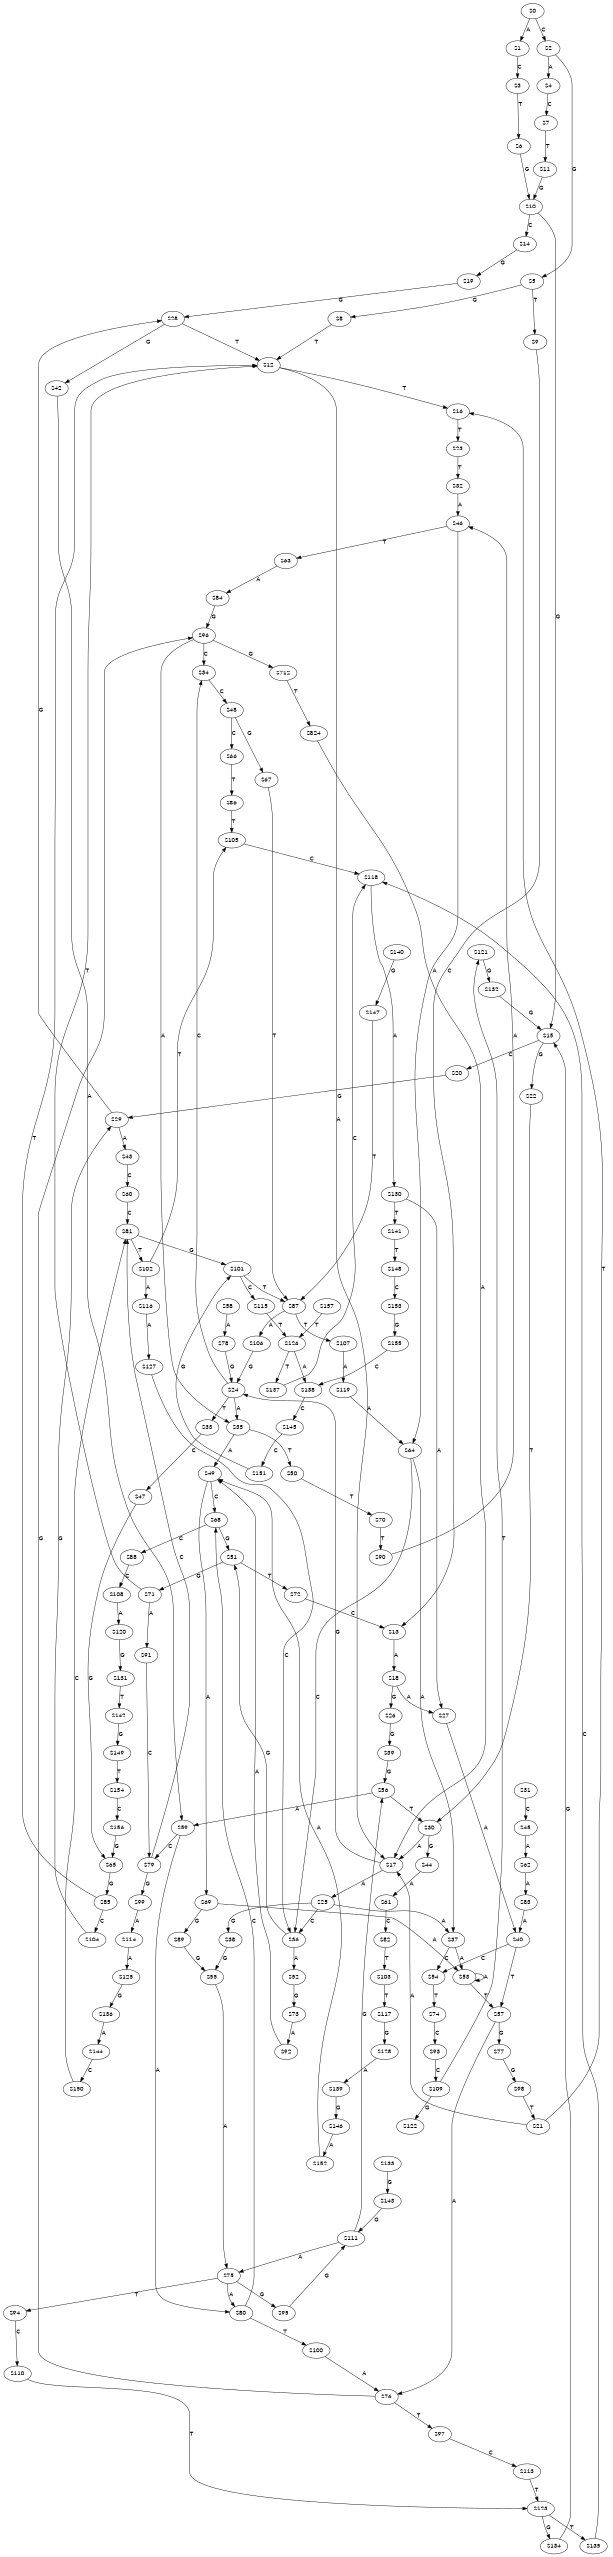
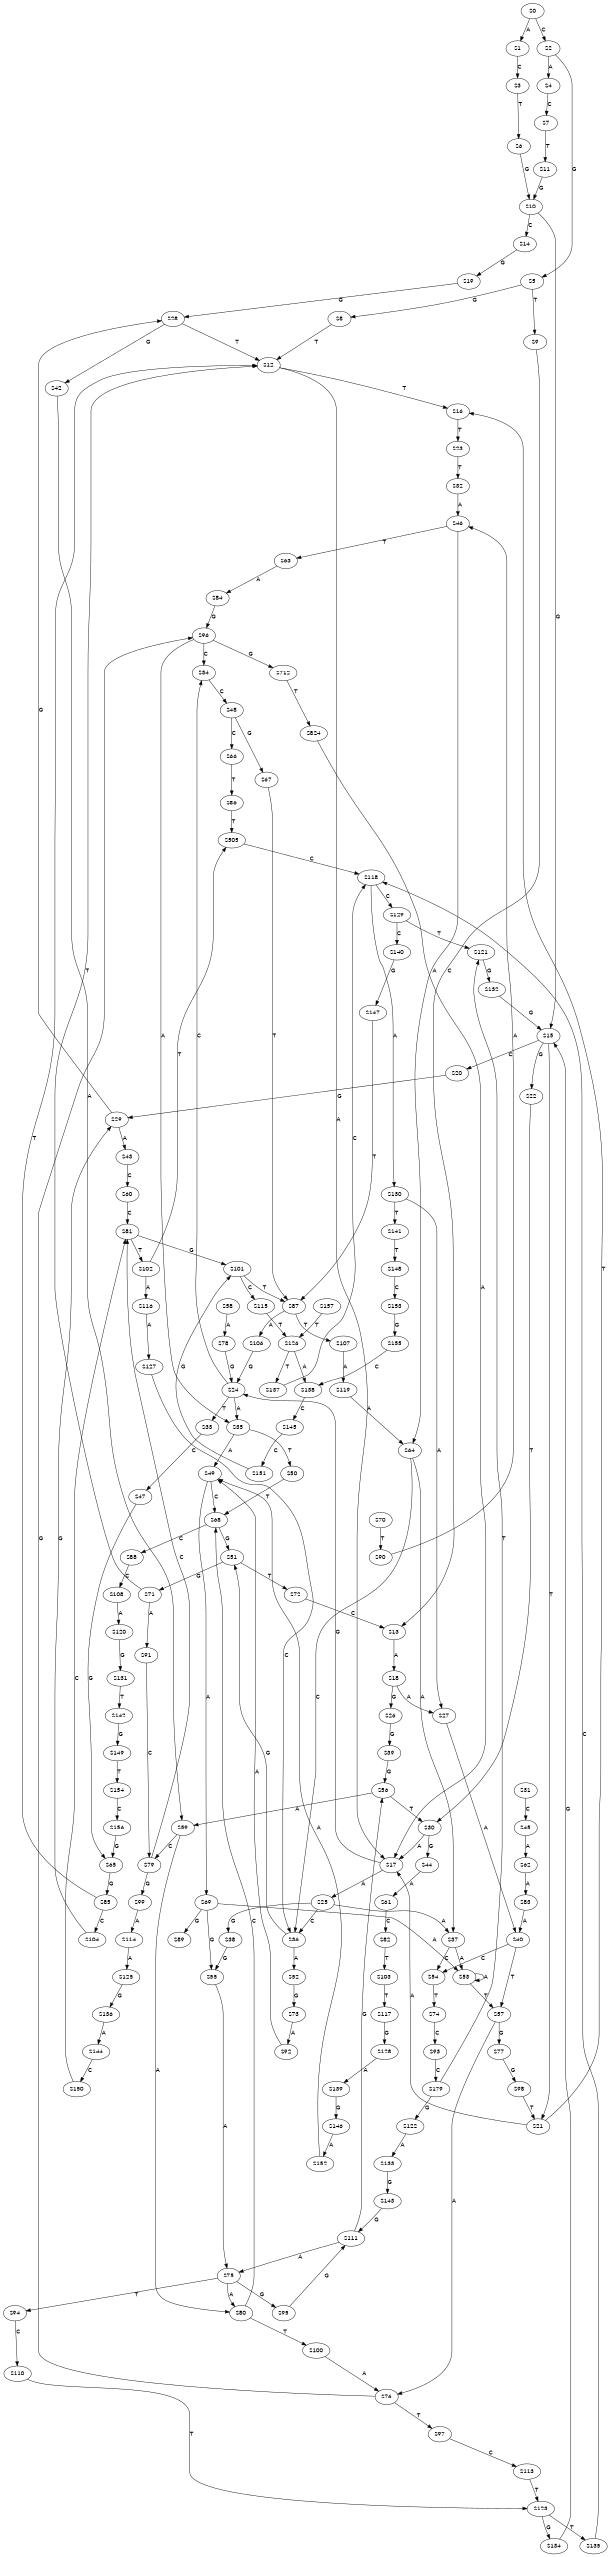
node "S105": label "S105" -> "S505"
node "S129": added
edge "S50" -> "S70": now "S50" -> "S68"
edge "S15" -> "S21": added, label "T"
edge "S89" -> "S55": now "S69" -> "S55"
node "S109": label "S109" -> "S179"
edge "S122" -> "S133": added, label "A"
